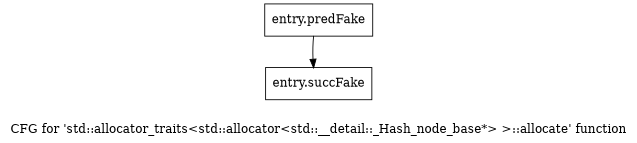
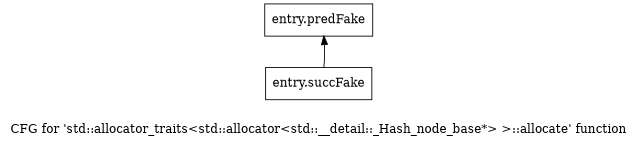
edge "entry.predFake" -> "entry.succFake": reversed
